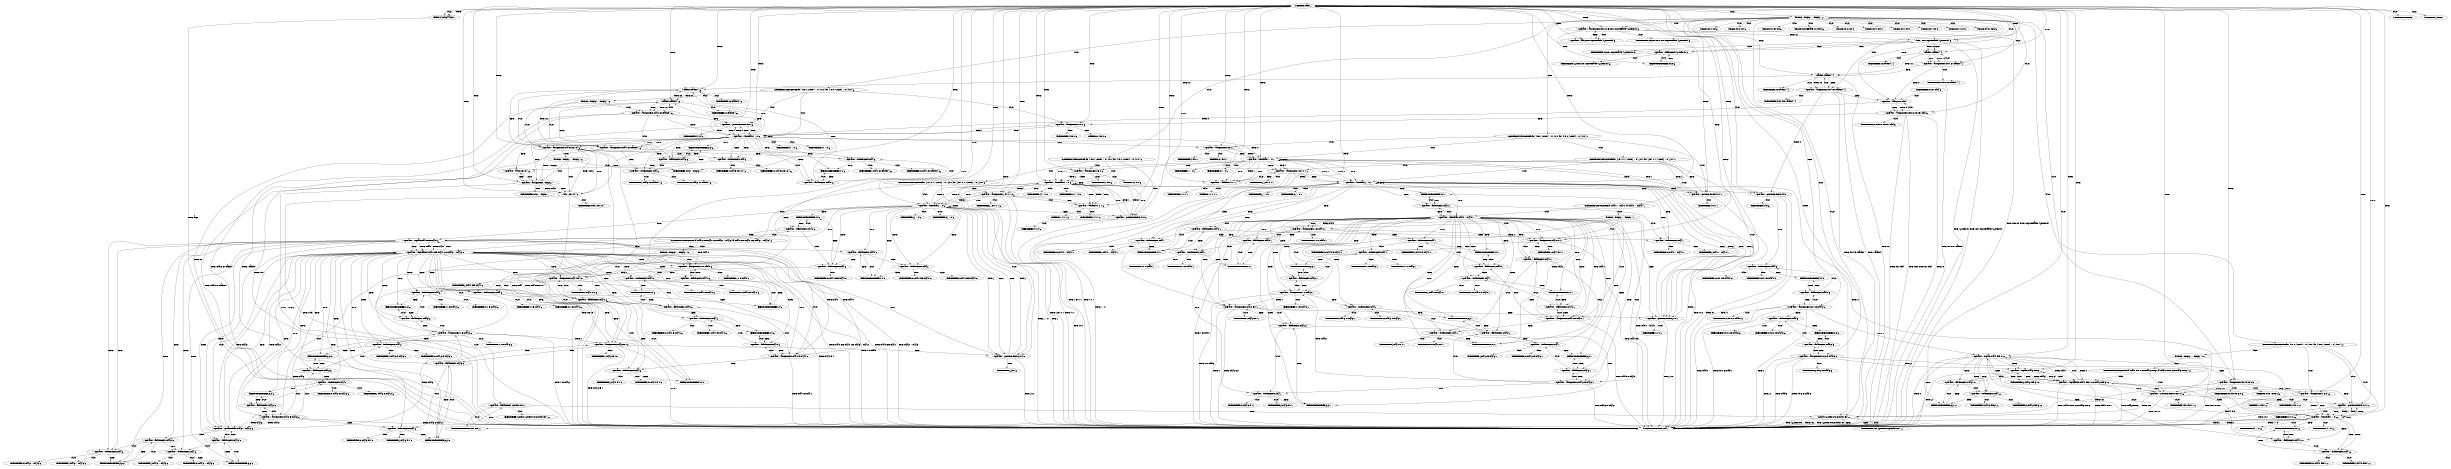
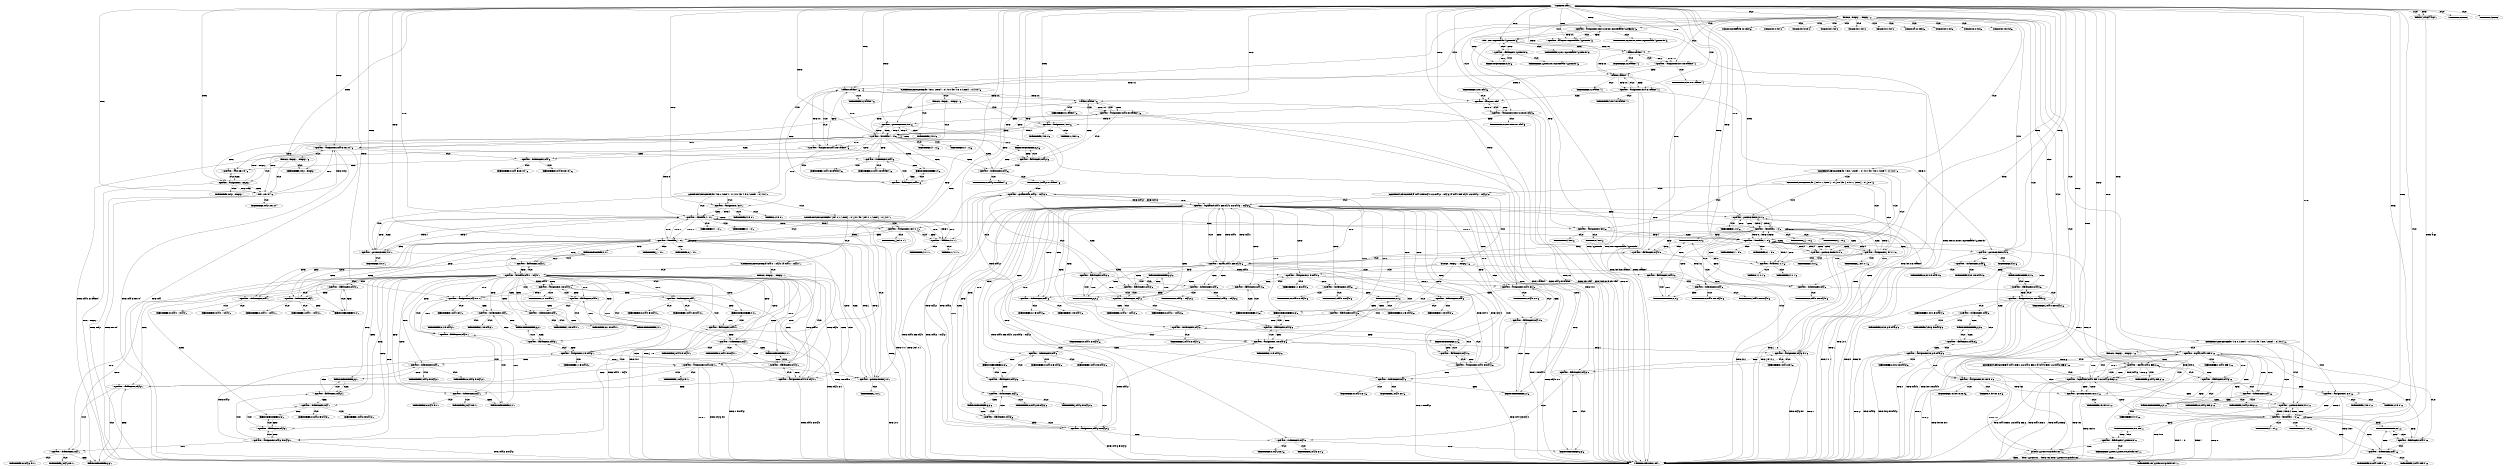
edge "(<operator>.logicalAnd,m[i].s == m[j].s && m[i].p > m[j].p)" -> "(<operator>.greaterThan,m[i].p > m[j].p)": now "(IDENTIFIER,i,m[i].p = readInt())" -> "(<operator>.greaterThan,m[i].p > m[j].p)"
node "(IDENTIFIER,s,m[i].s == s)": added
